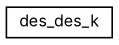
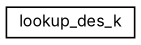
node "des_des_k": label "des_des_k" -> "lookup_des_k"
